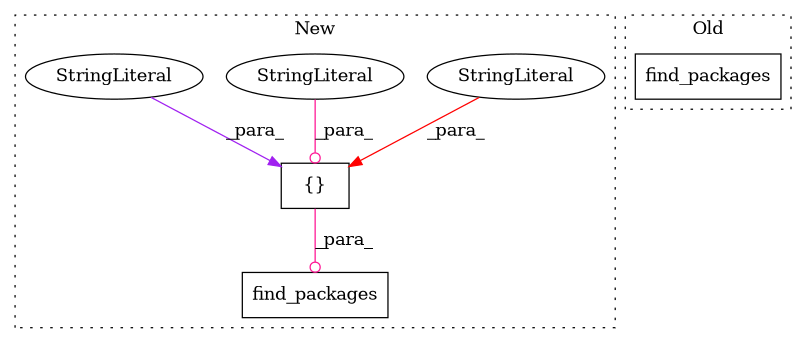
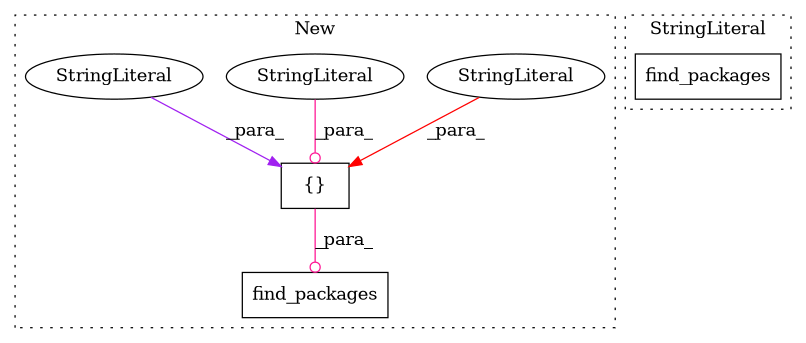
cluster "Old": label "Old" -> "StringLiteral"
